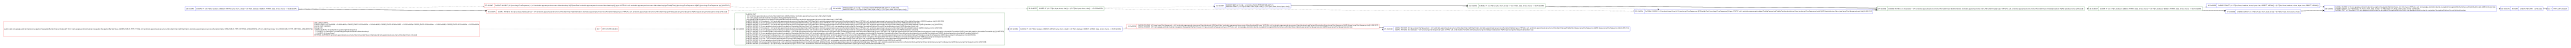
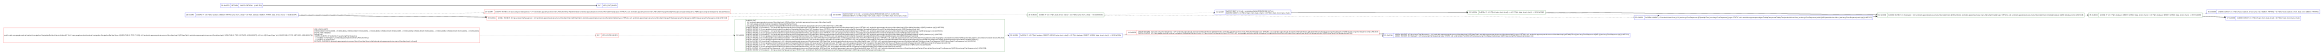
node "38: 0x006a": removed
